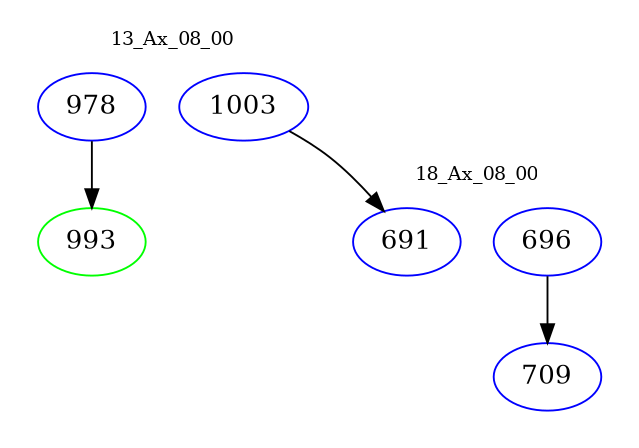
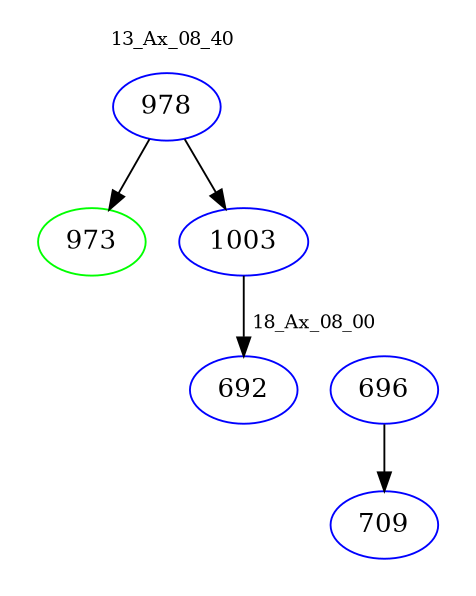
cluster "13_Ax_08_00": label "13_Ax_08_00" -> "13_Ax_08_40"
edge "978" -> "1003": added
node "993": label "993" -> "973"
node "691": label "691" -> "692"
